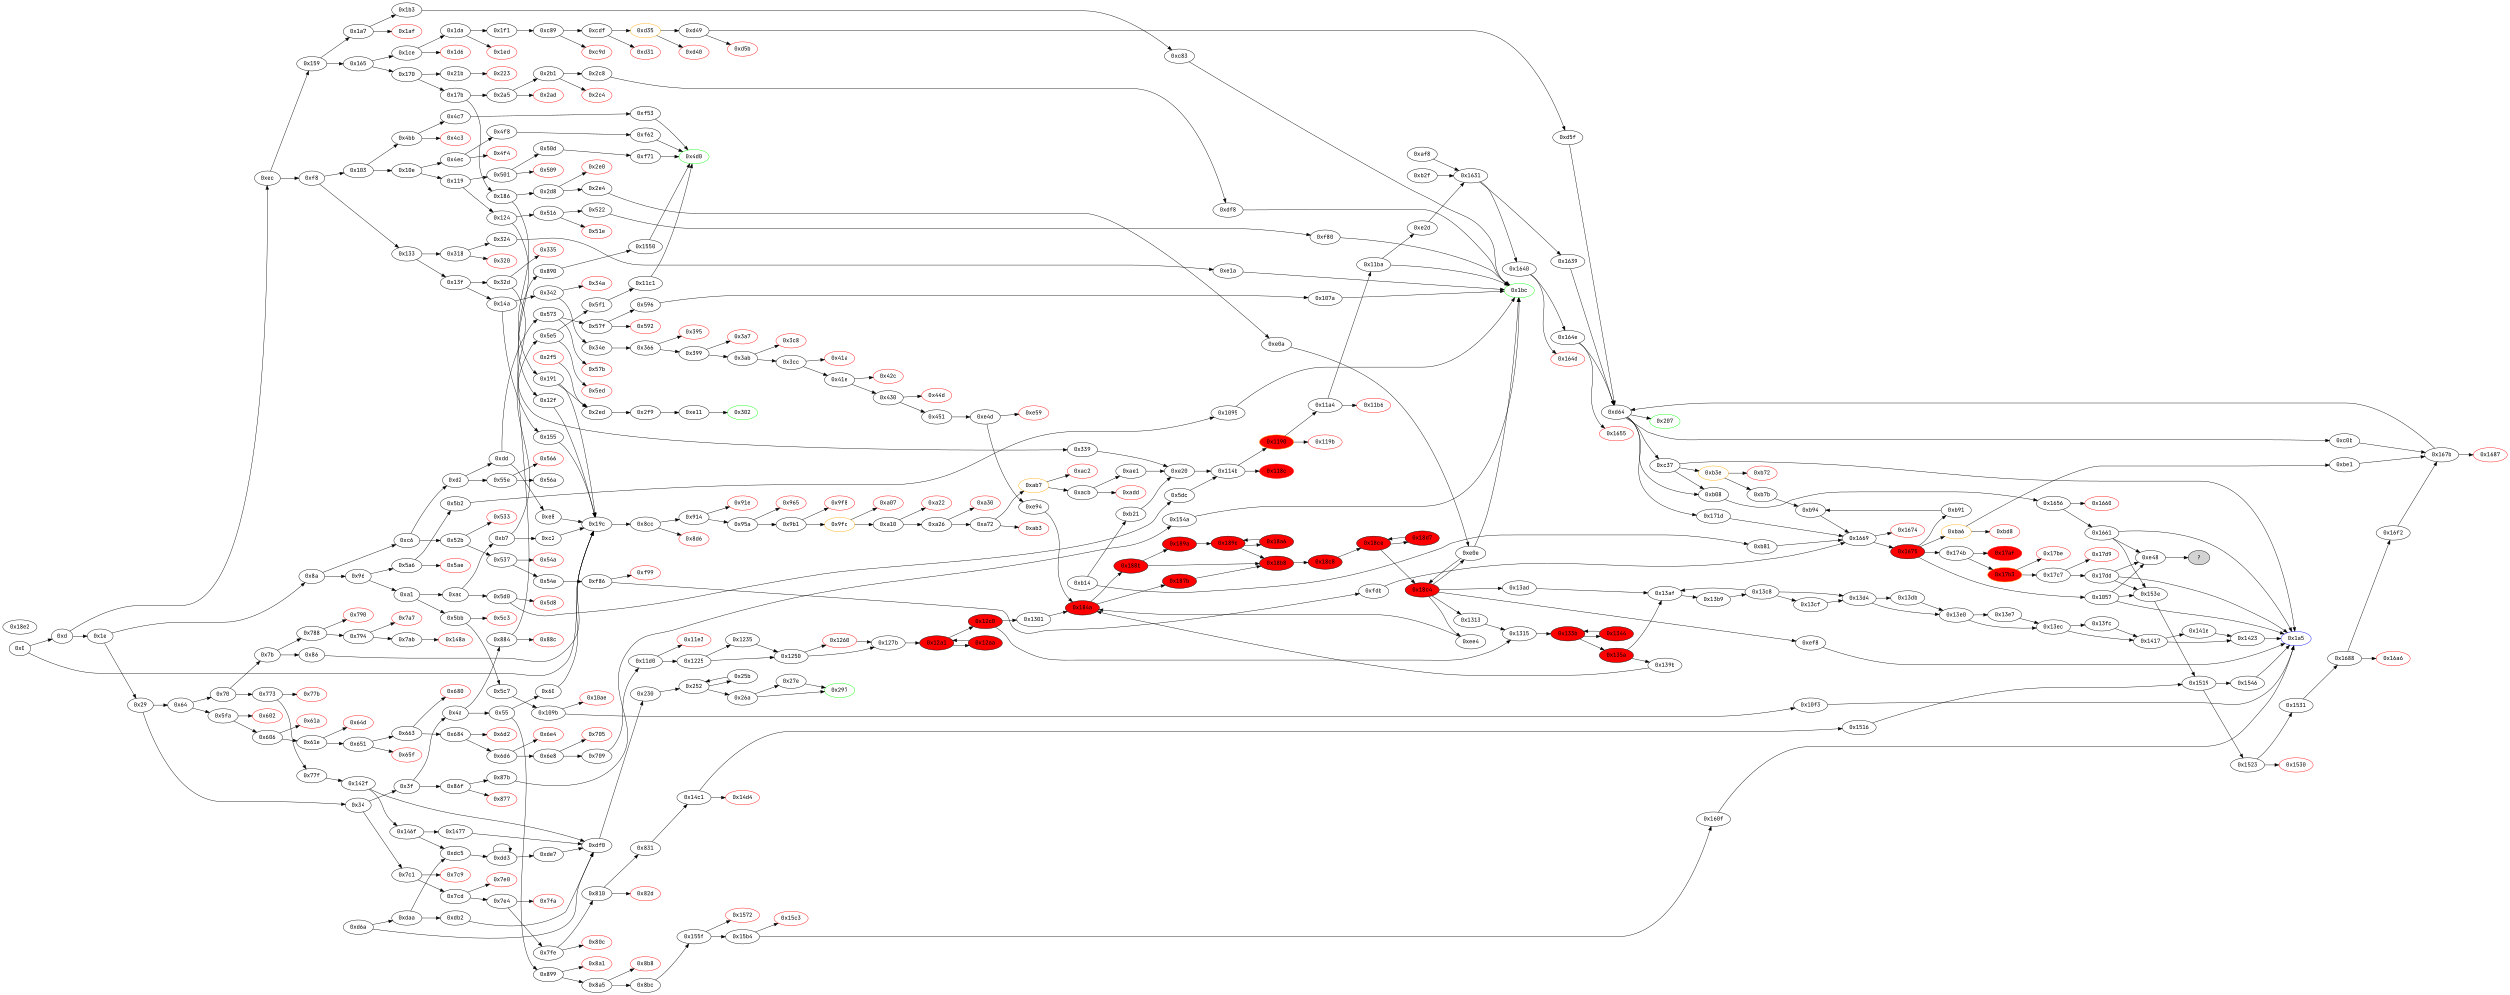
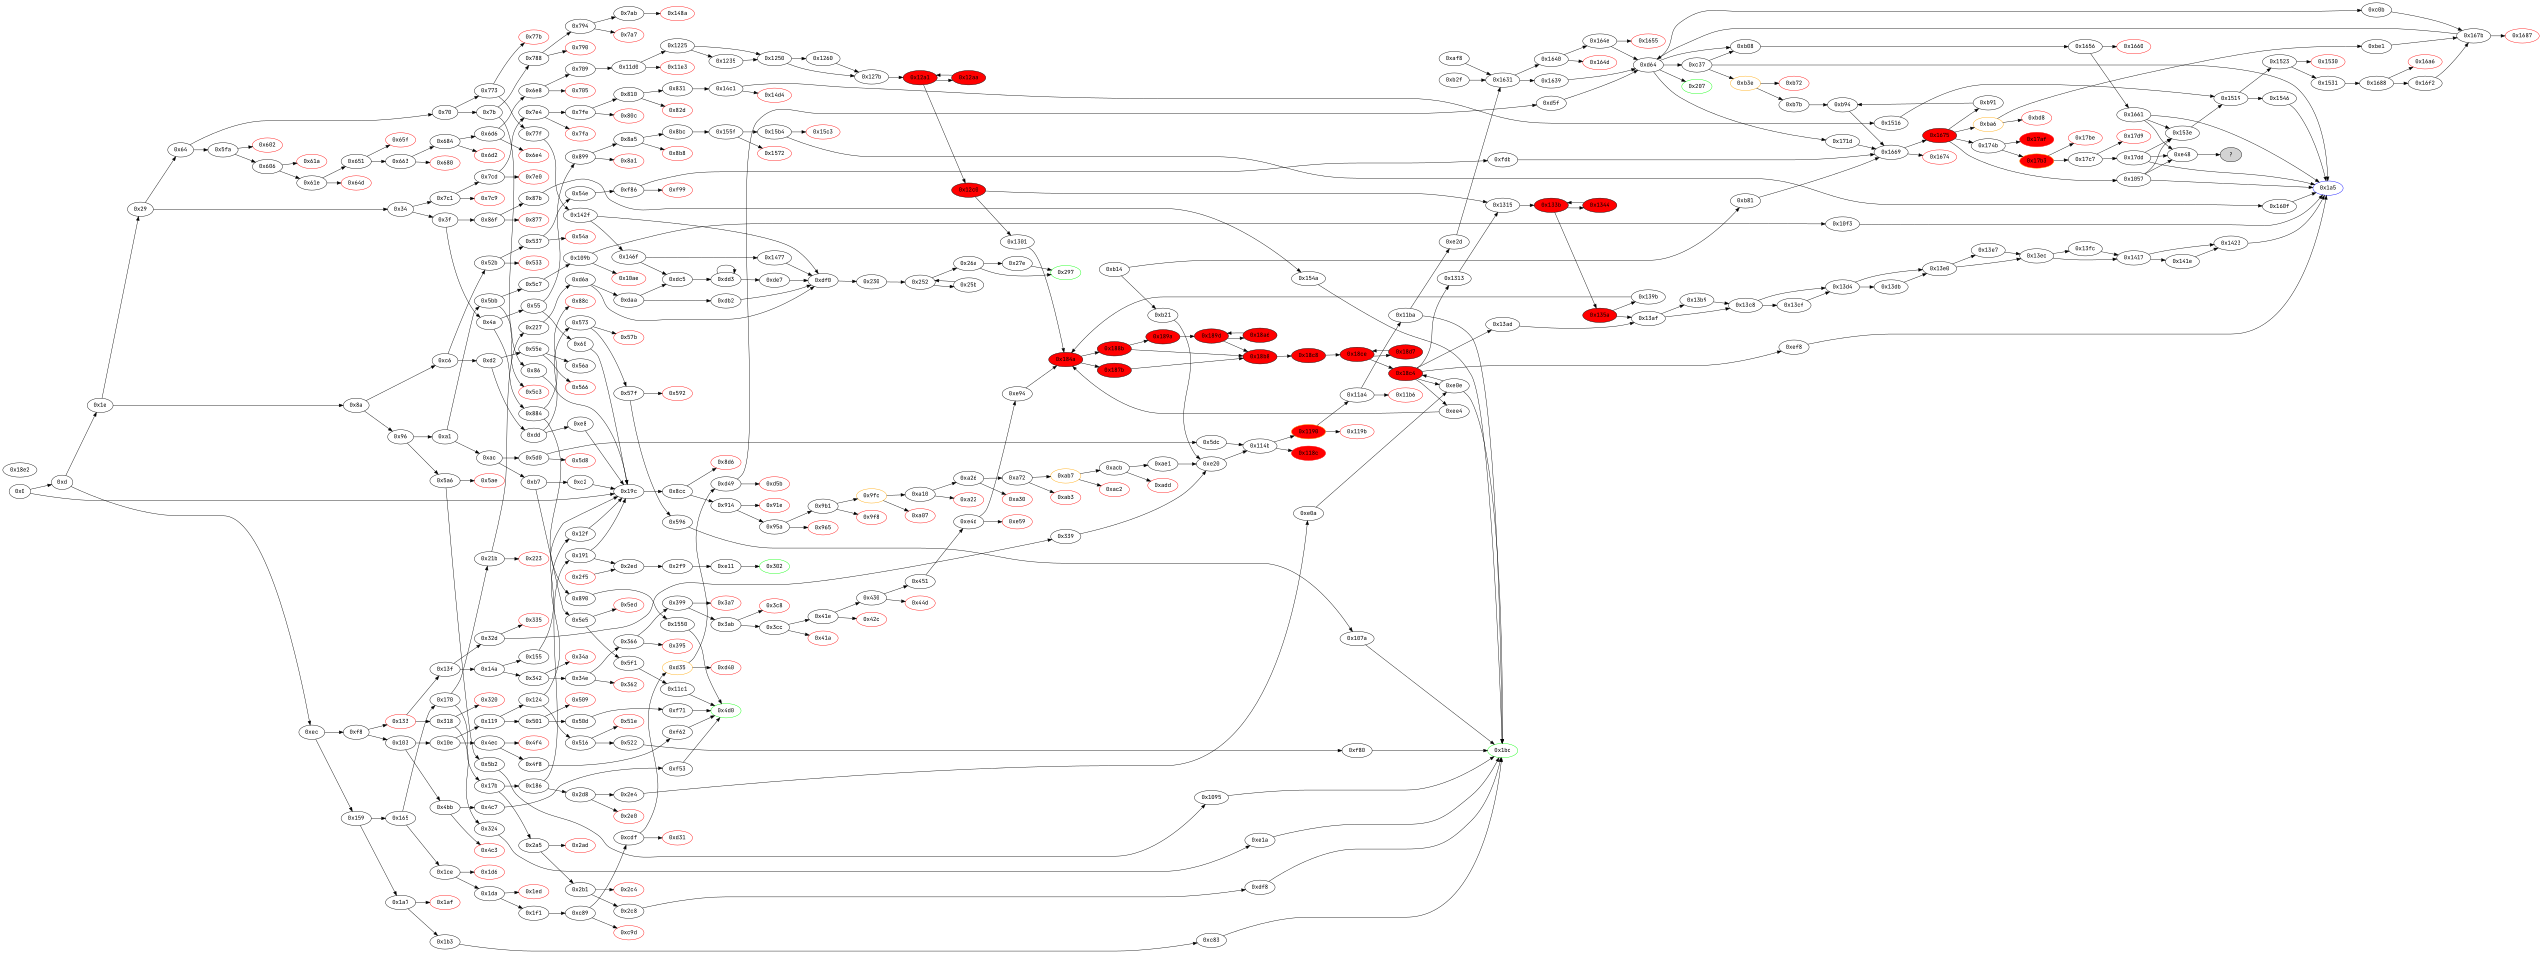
node "0x133": color black -> red
node "0x227": added
edge "0x13c8" -> "0x13af": reversed
node "0x1260": color red -> black
node "0x362": added
